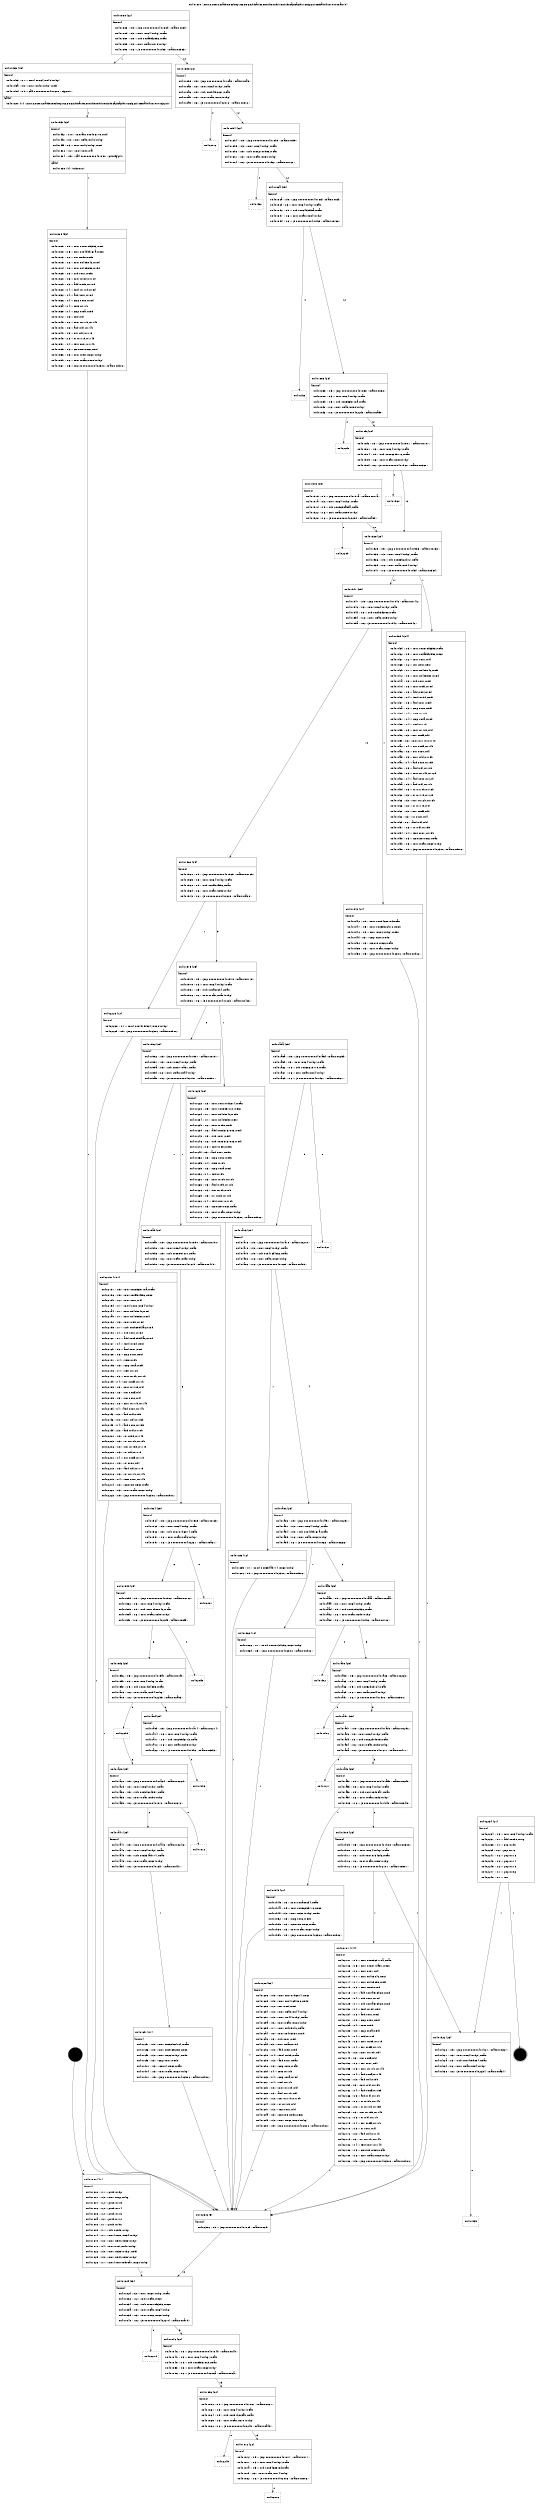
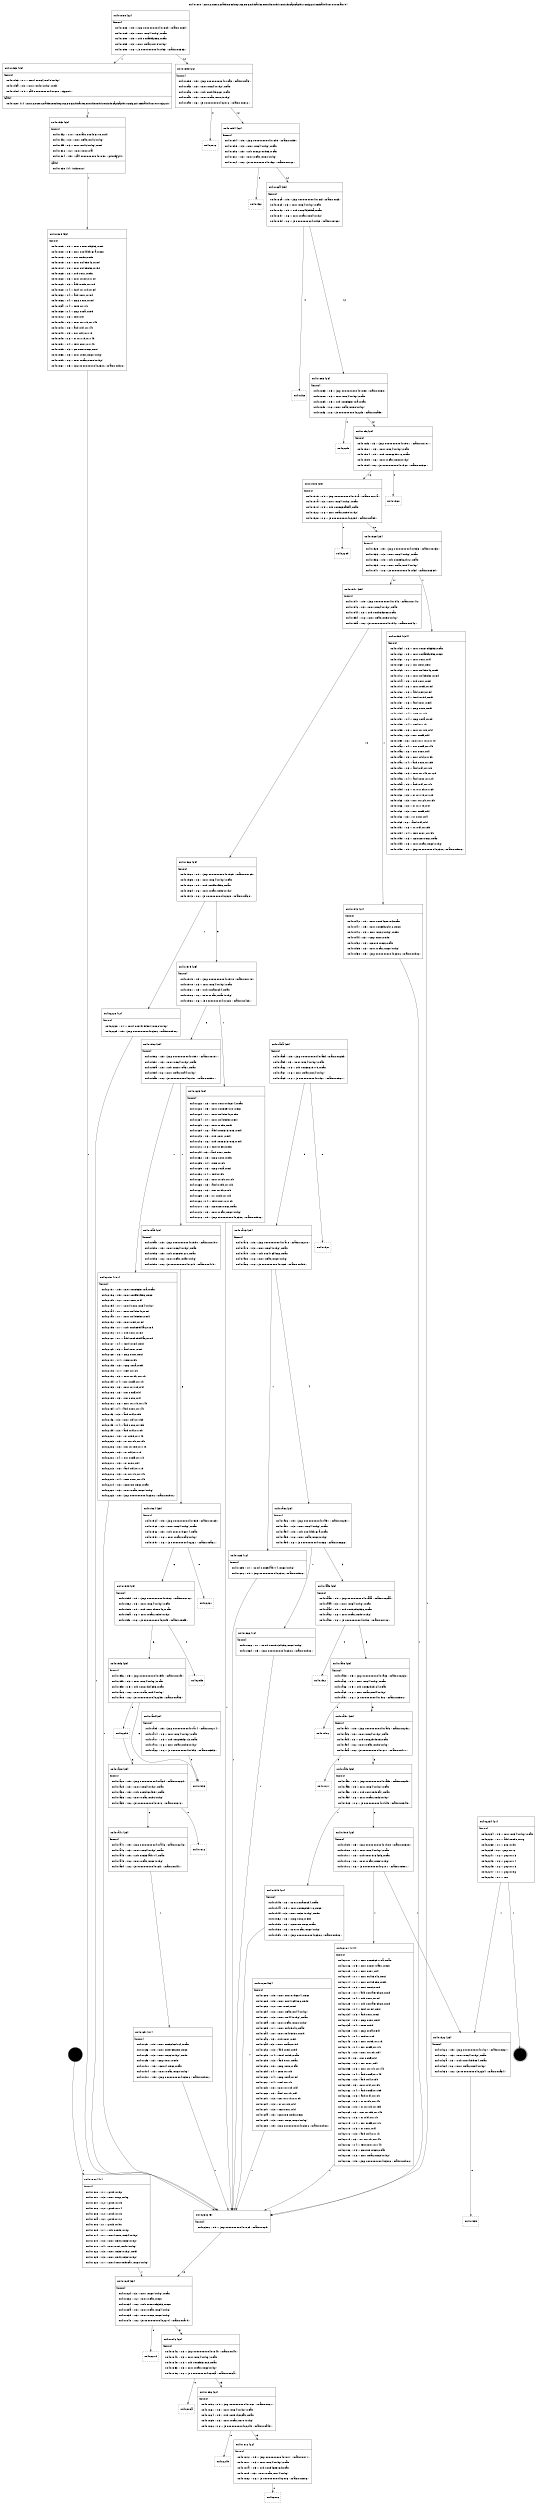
edge "0x4018fc [25]" -> "0x40192e [25]": now "0x4018fc [25]" -> "0x401915 [25]"
edge "0x4019f6 [25]" -> "0x401a0f [25]": now "0x4019f6 [25]" -> "0x401bb3"
node "0x40206a": added
